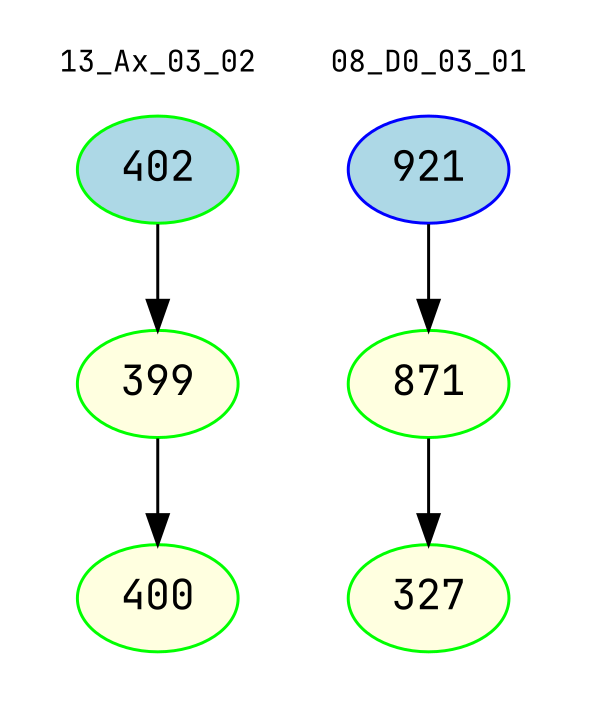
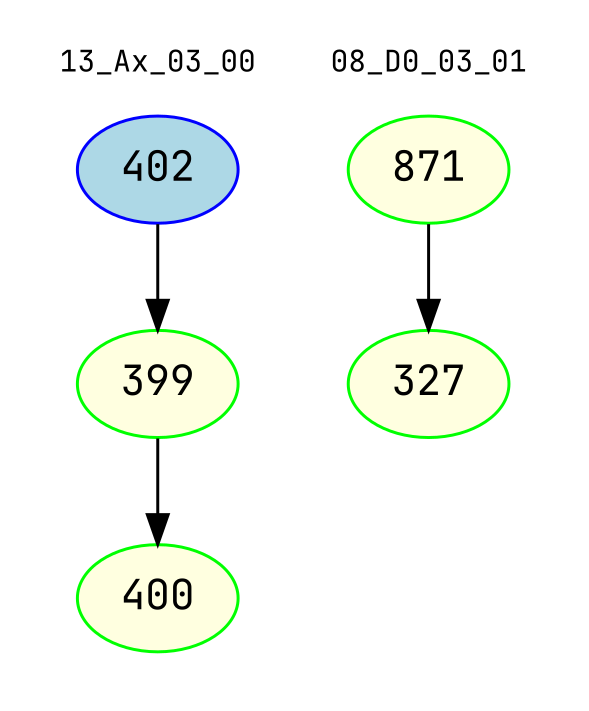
cluster "13_Ax_03_02": label "13_Ax_03_02" -> "13_Ax_03_00"
node "402": color green -> blue
node "921": removed
